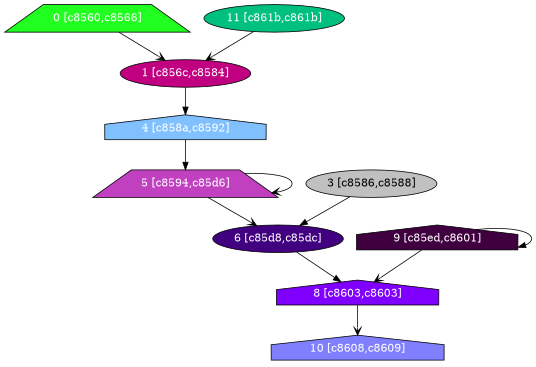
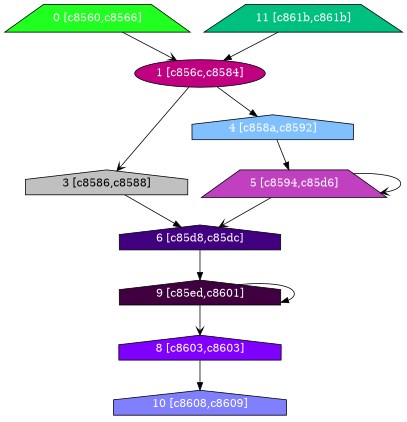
node "11 [c861b,c861b]": shape ellipse -> trapezium
edge "11 [c861b,c861b]" -> "1 [c856c,c8584]": arrowhead vee -> normal
edge "1 [c856c,c8584]" -> "3 [c8586,c8588]": added
node "3 [c8586,c8588]": shape ellipse -> house
node "6 [c85d8,c85dc]": shape ellipse -> house
edge "6 [c85d8,c85dc]" -> "8 [c8603,c8603]": now "6 [c85d8,c85dc]" -> "9 [c85ed,c8601]"
edge "8 [c8603,c8603]" -> "10 [c8608,c8609]": arrowhead vee -> normal
